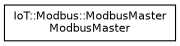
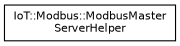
node "IoT::Modbus::ModbusMaster ModbusMaster": label "IoT::Modbus::ModbusMaster ModbusMaster" -> "IoT::Modbus::ModbusMaster ServerHelper"
